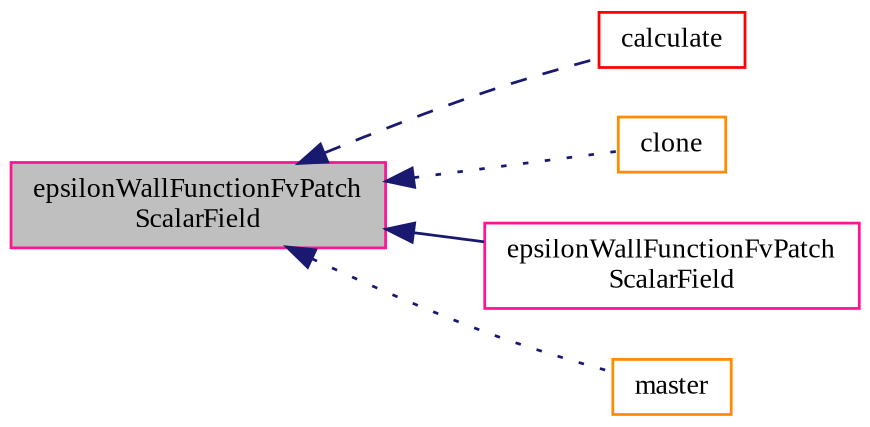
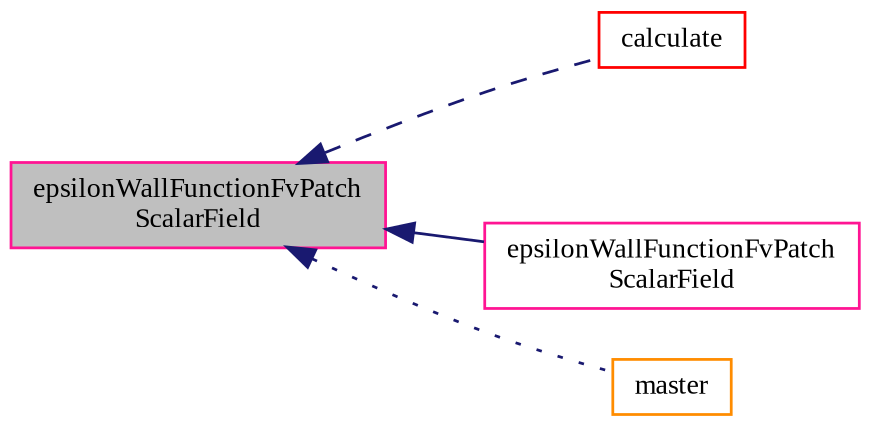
node "clone": removed
